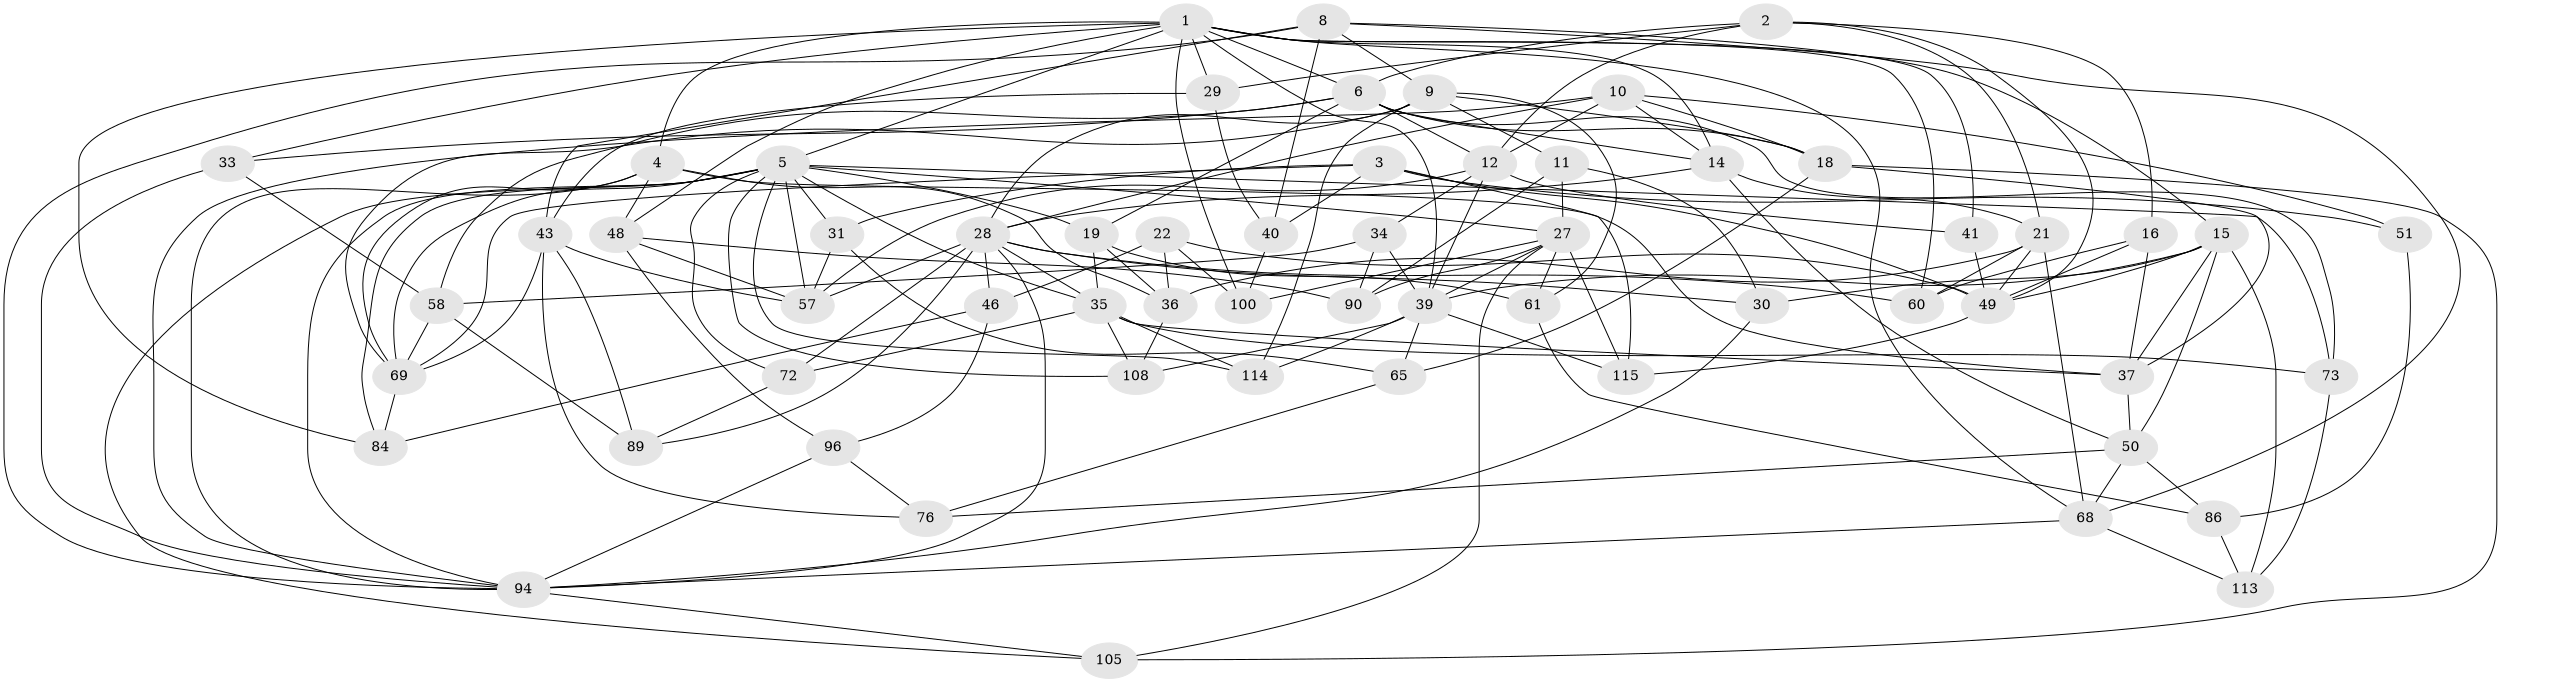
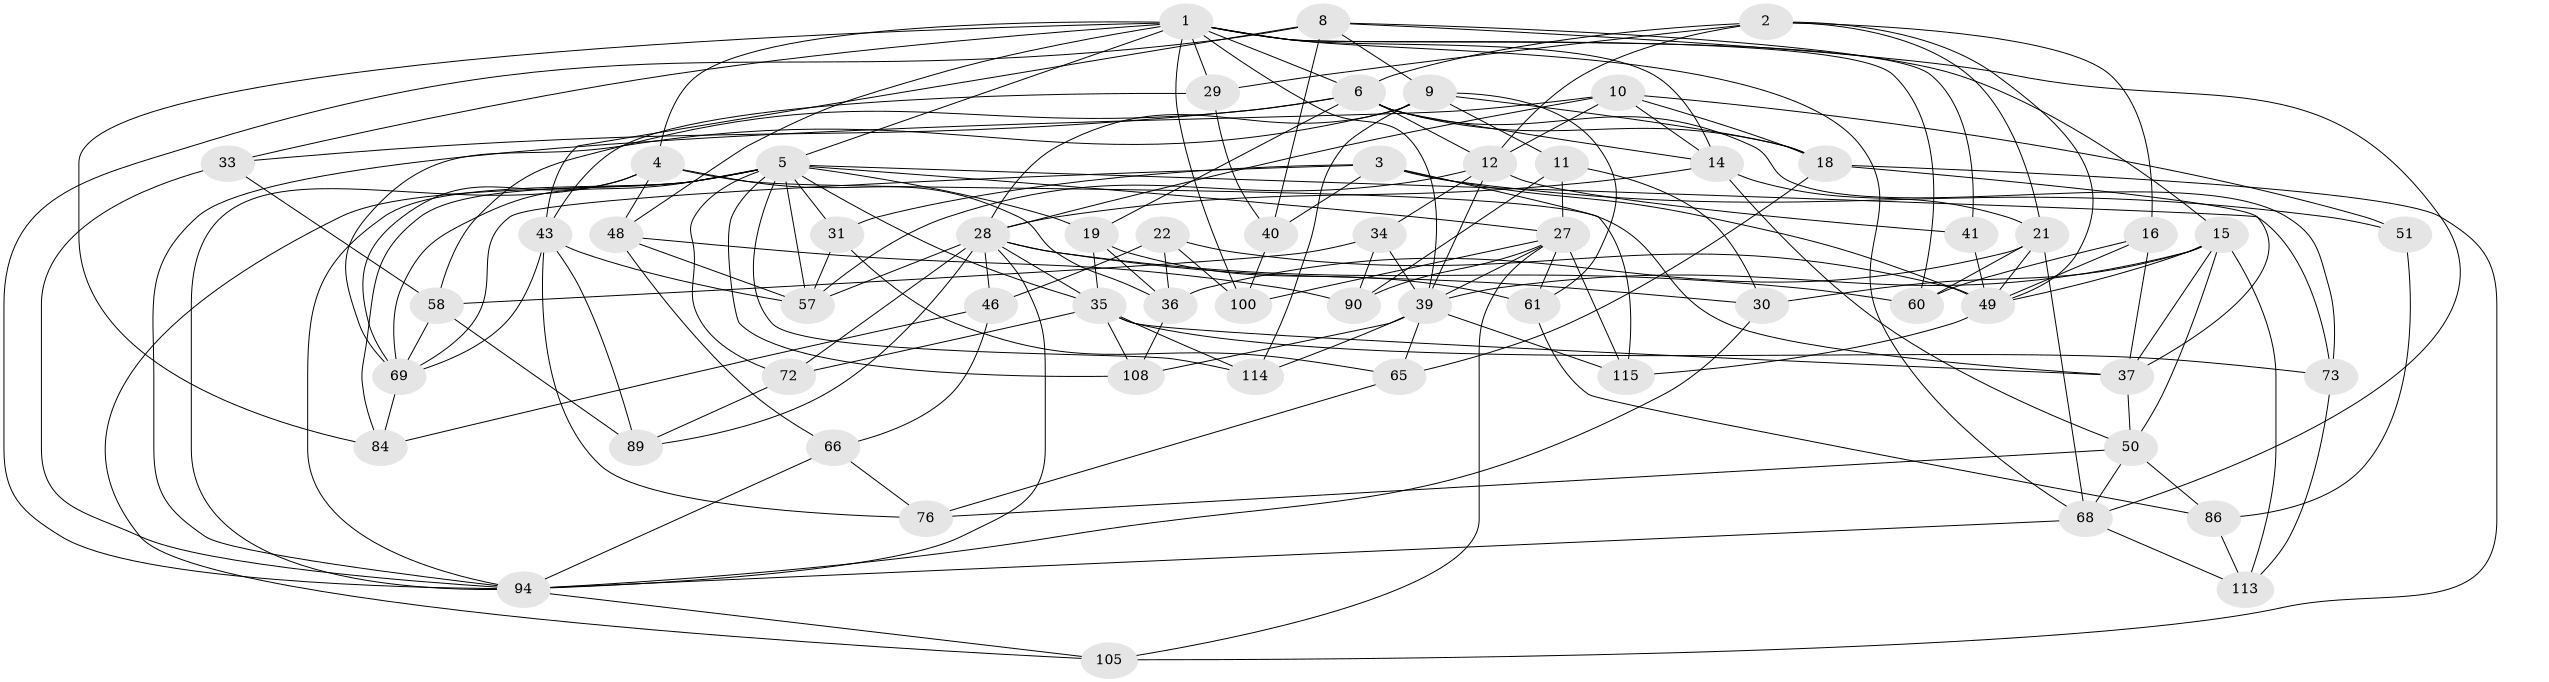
node "96": label "96" -> "66"
